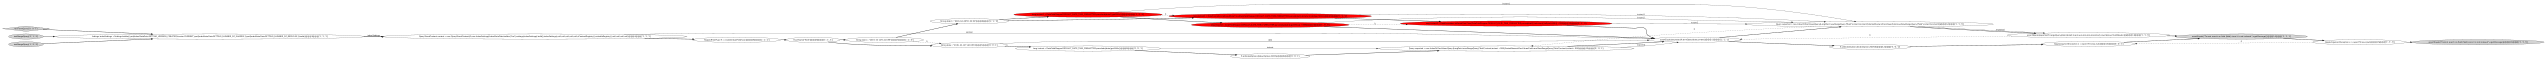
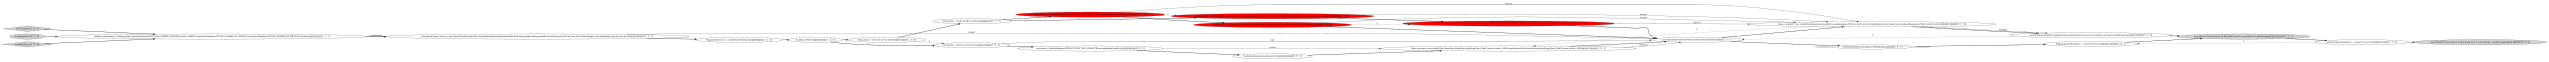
node "testRangeQuery['1', '0', '0']": shape ellipse -> diamond
node "ft.setIndexOptions(IndexOptions.NONE)@@@12@@@['0', '0', '1']": shape ellipse -> diamond
